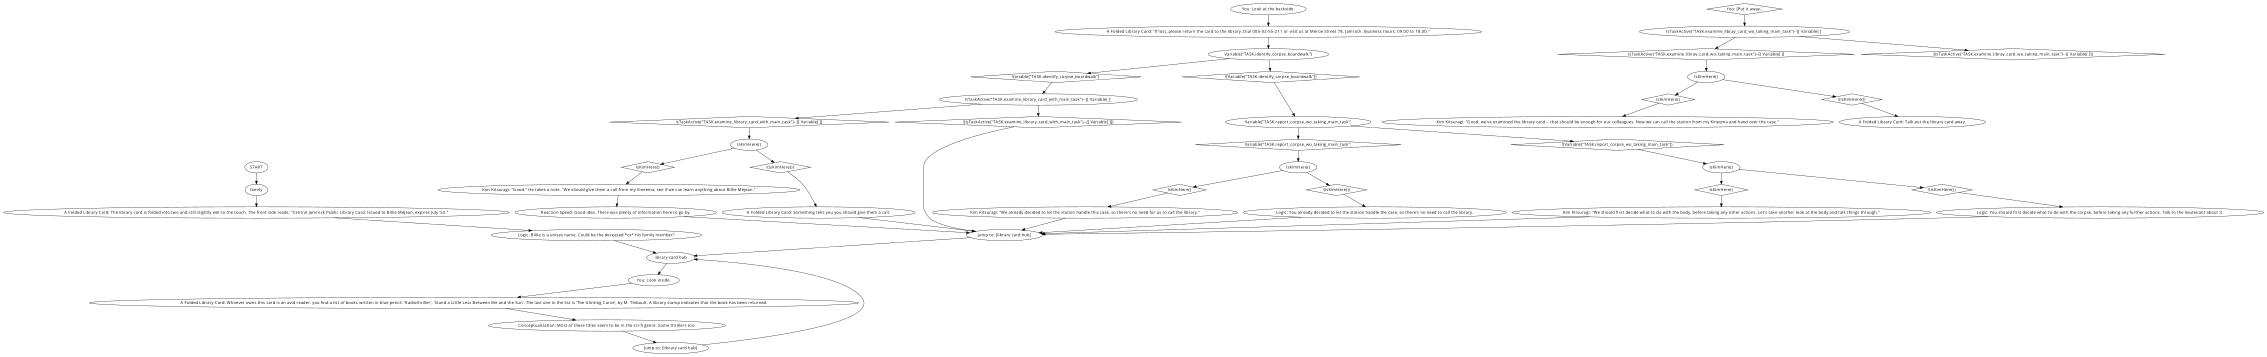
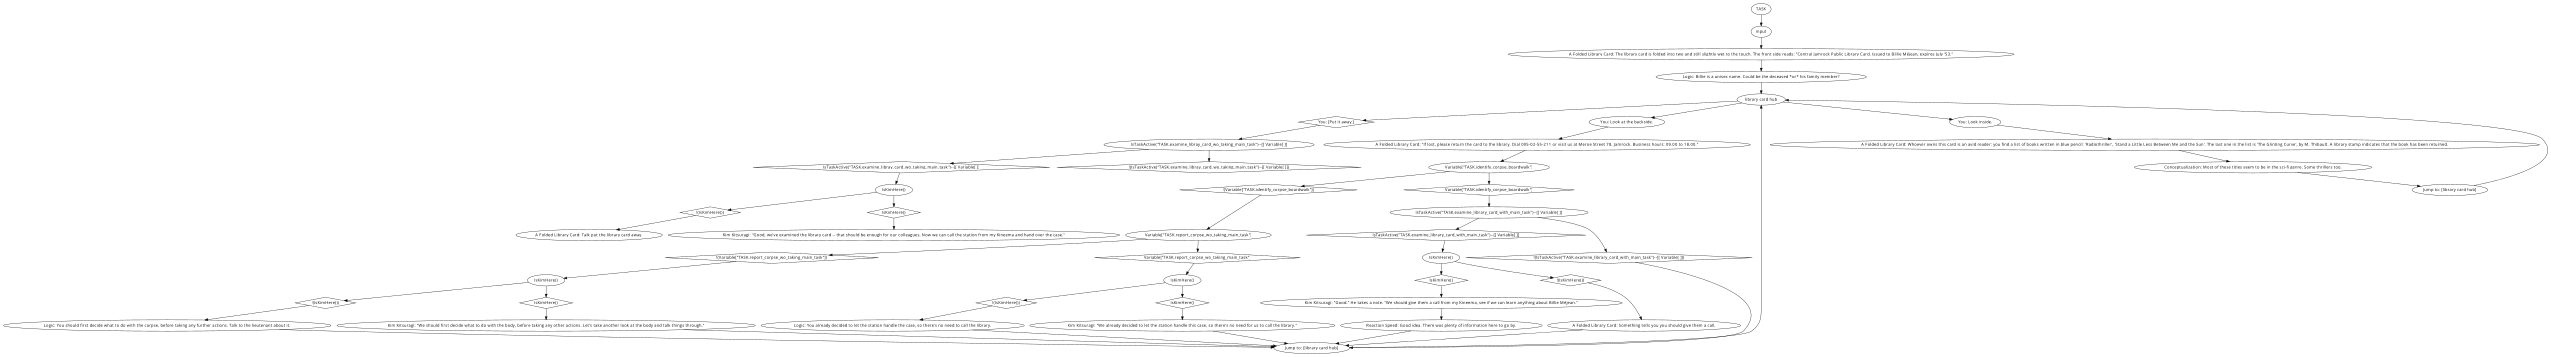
edge "library card hub" -> "You: Look at the backside.": added
edge "library card hub" -> "You: [Put it away.]": added
node "START": label "START" -> "TASK"
node "family": label "family" -> "input"
